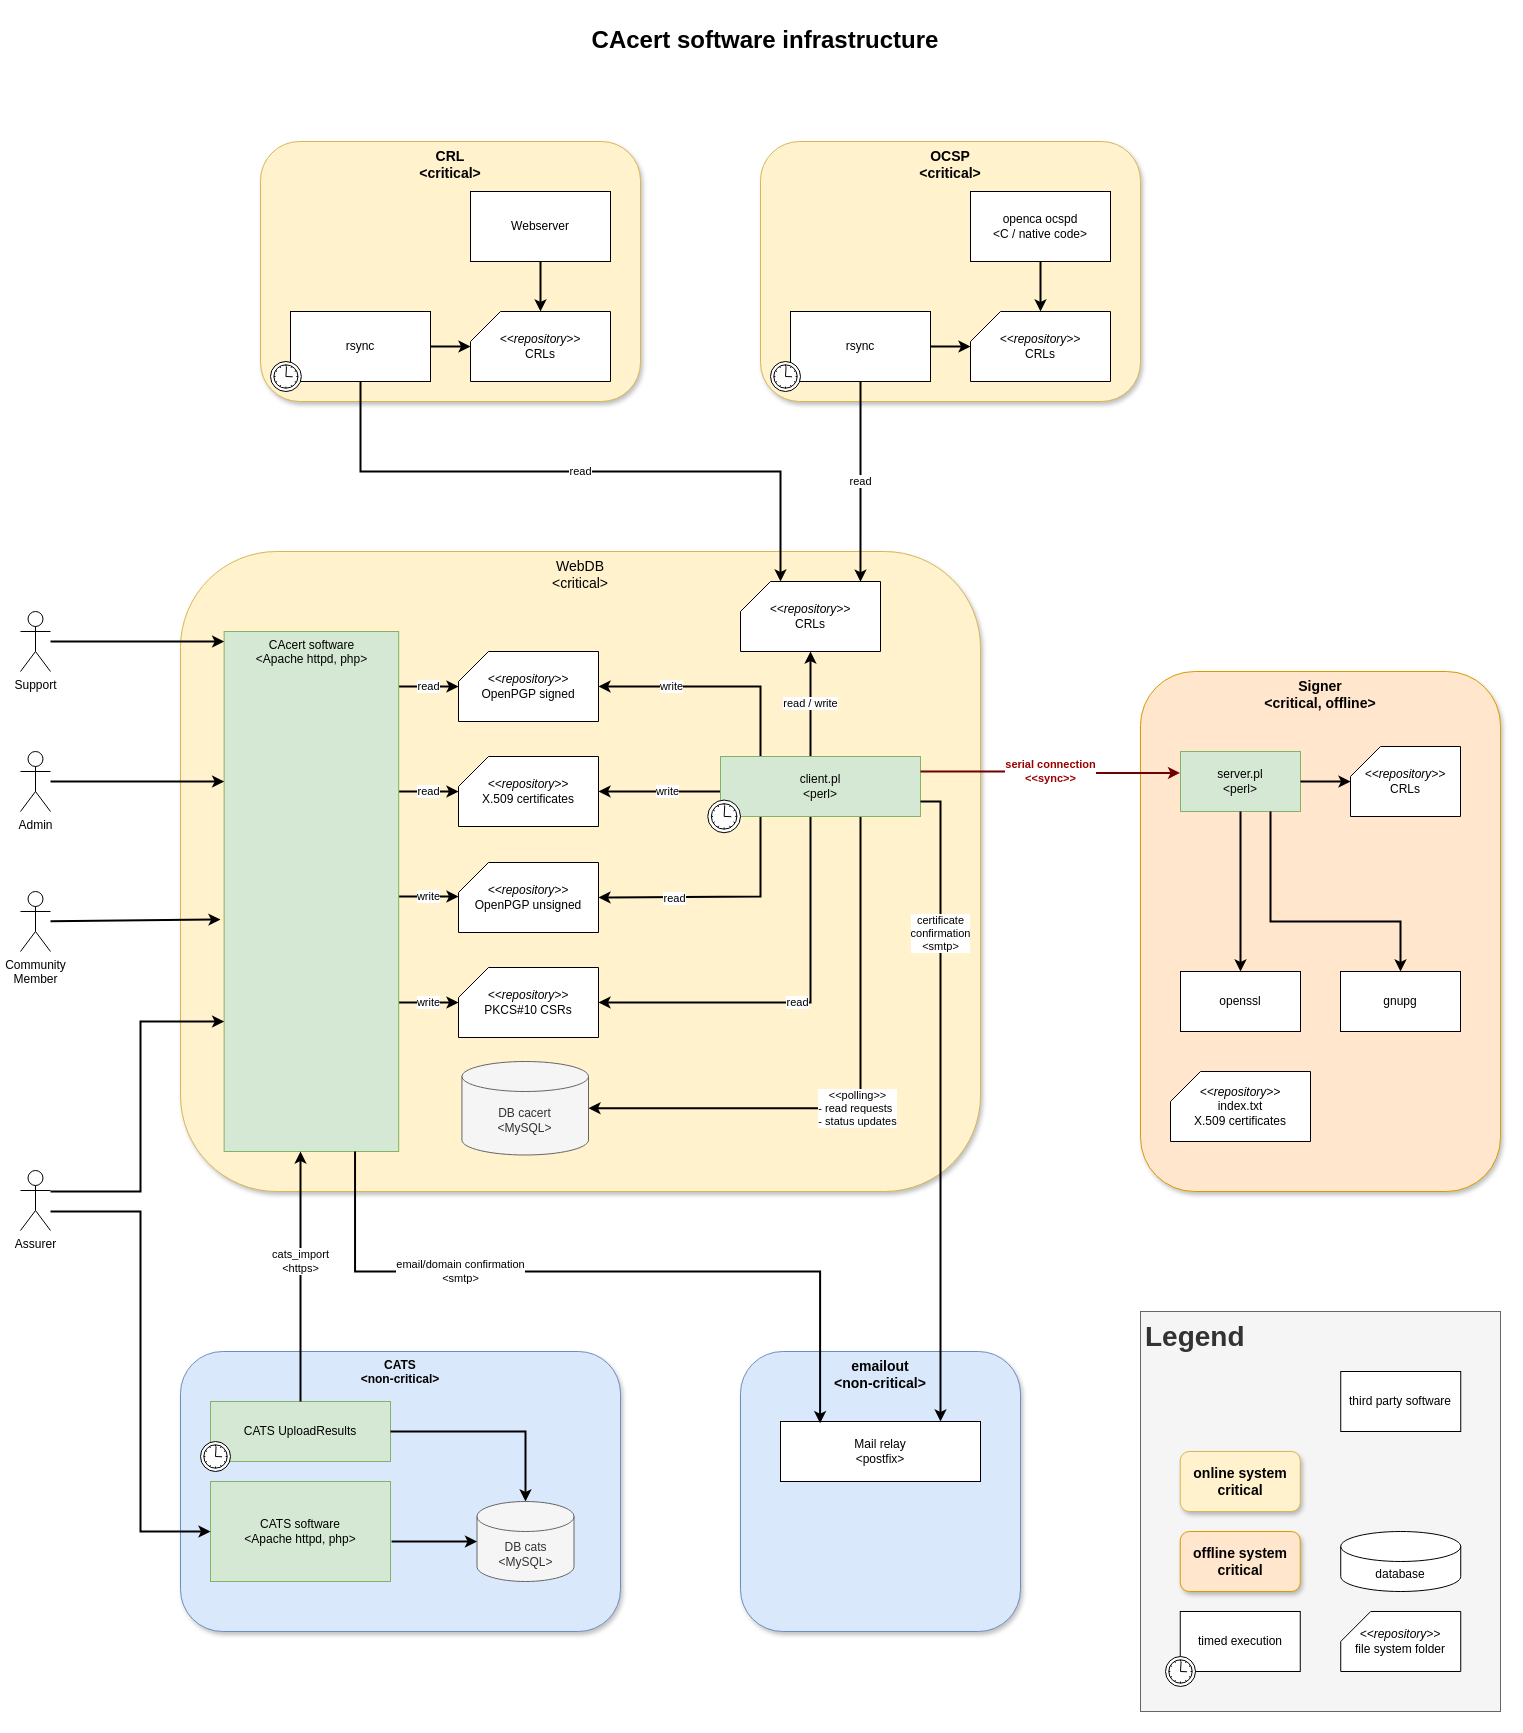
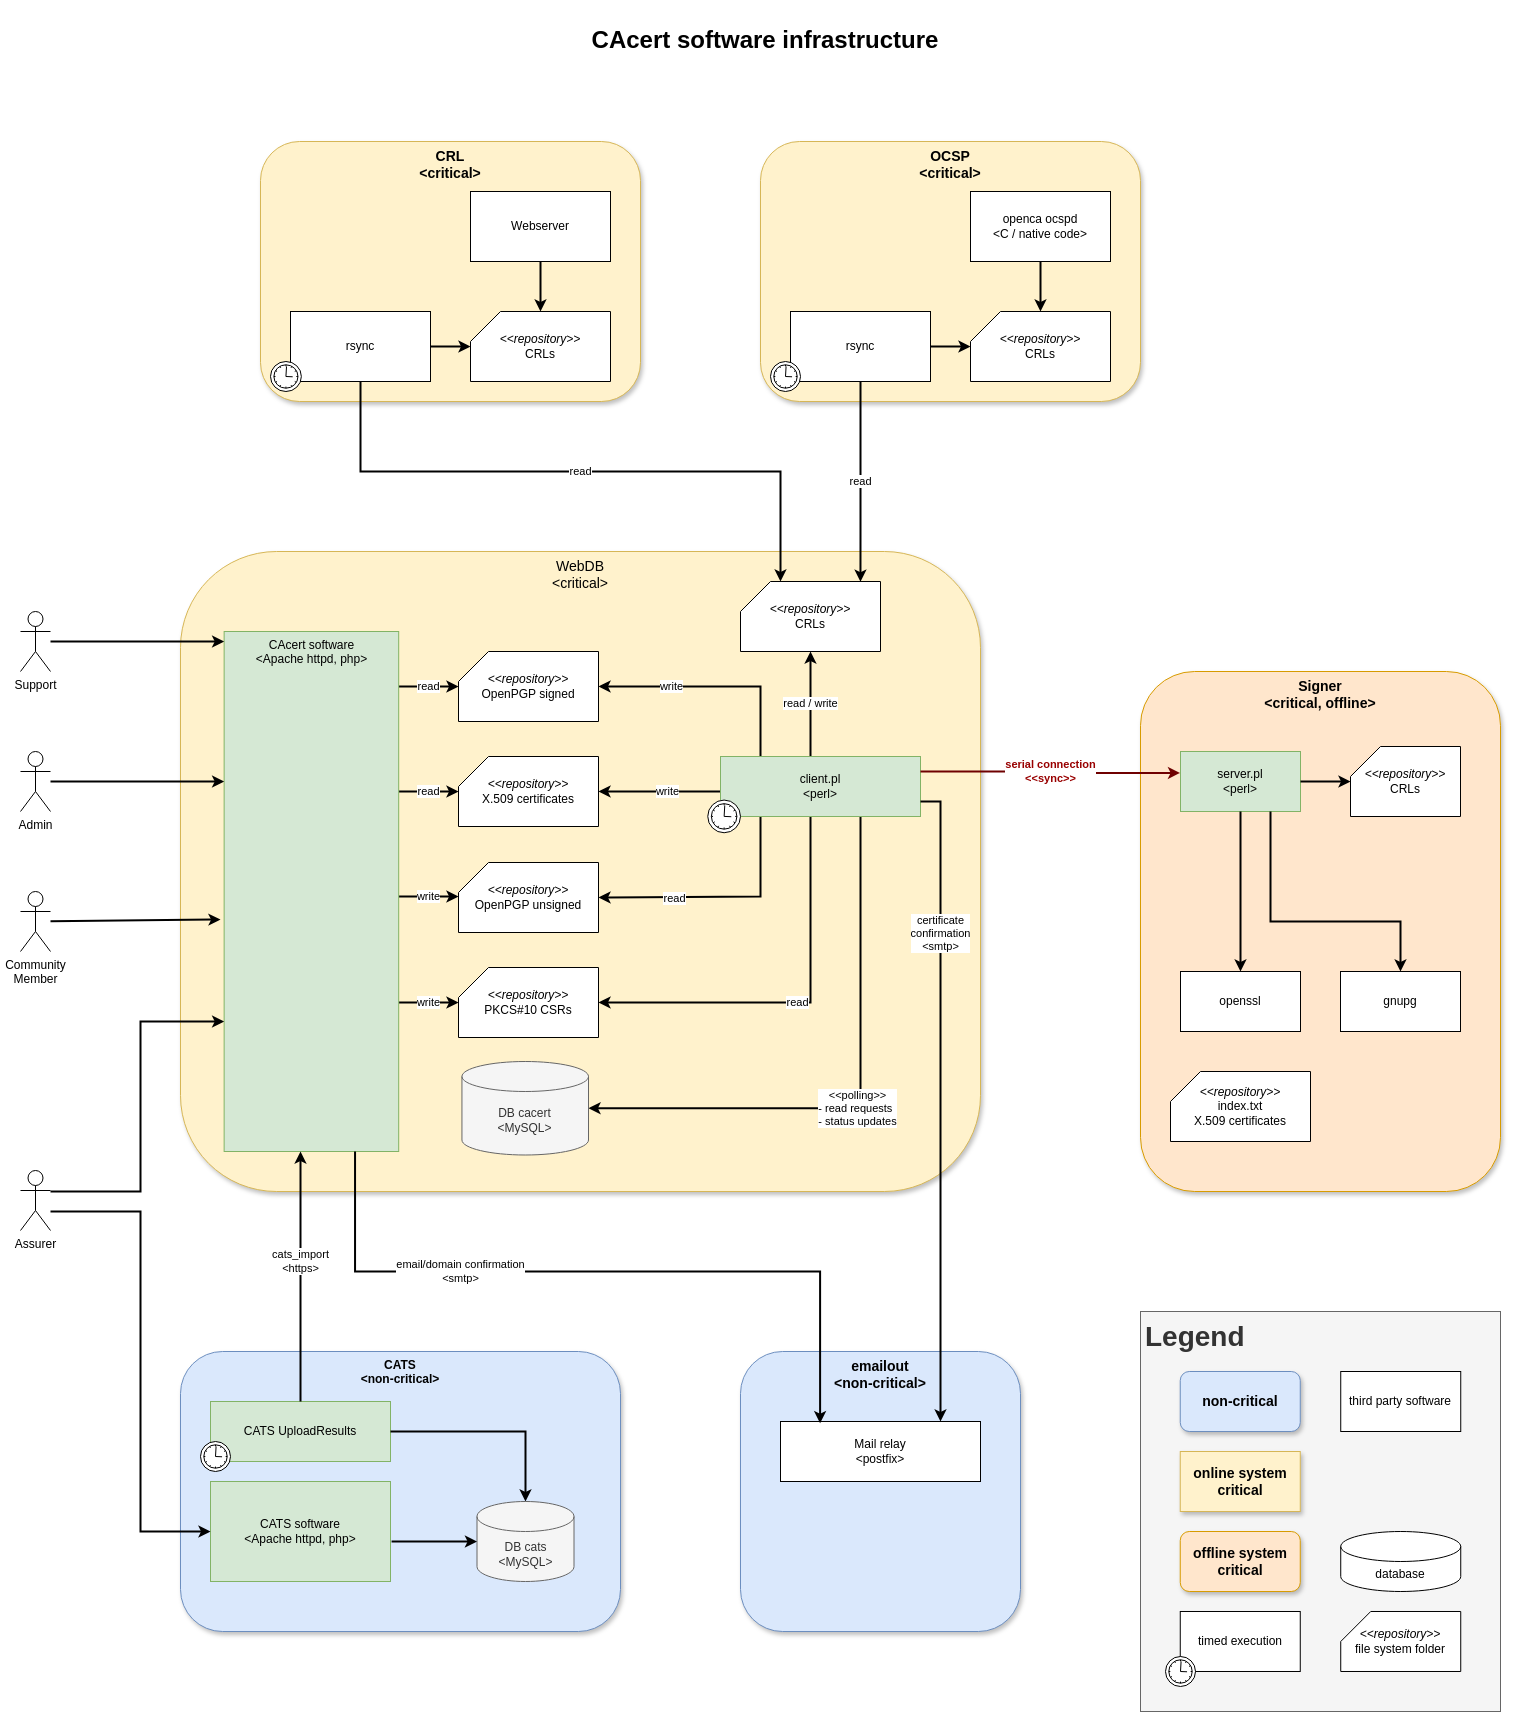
node "non-critical": added
node "online systemcritical": shape rounded rectangle -> rectangle
